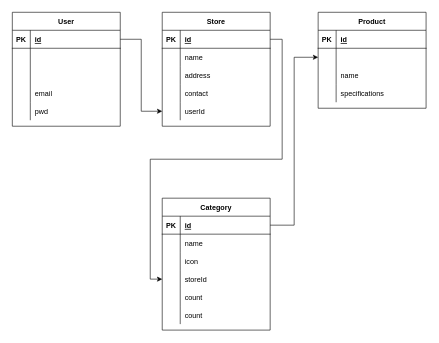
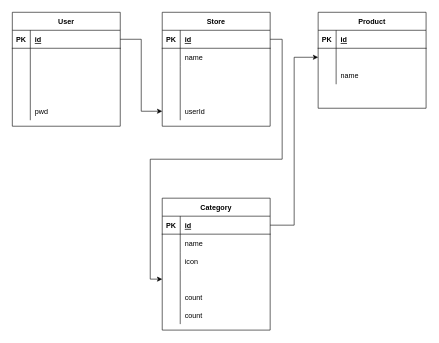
node "address": removed
node "email": removed
node "contact": removed
node "specifications": removed
node "storeId": removed
